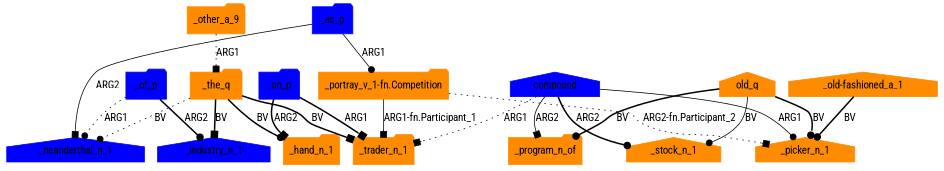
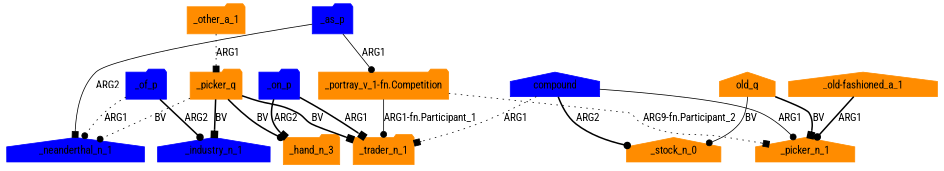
node "_other_a_9": label "_other_a_9" -> "_other_a_1"
node "_the_q": label "_the_q" -> "_picker_q"
edge "old_q" -> "_picker_n_1": arrowhead dot -> box
edge "_portray_v_1-fn.Competition" -> "_trader_n_1": arrowhead box -> dot
edge "_portray_v_1-fn.Competition" -> "_picker_n_1": label "ARG2-fn.Participant_2" -> "ARG9-fn.Participant_2"
edge "_old-fashioned_a_1" -> "_picker_n_1": label "BV" -> "ARG1"
node "_hand_n_1": label "_hand_n_1" -> "_hand_n_3"
node "_program_n_of": removed
node "_stock_n_1": label "_stock_n_1" -> "_stock_n_0"
